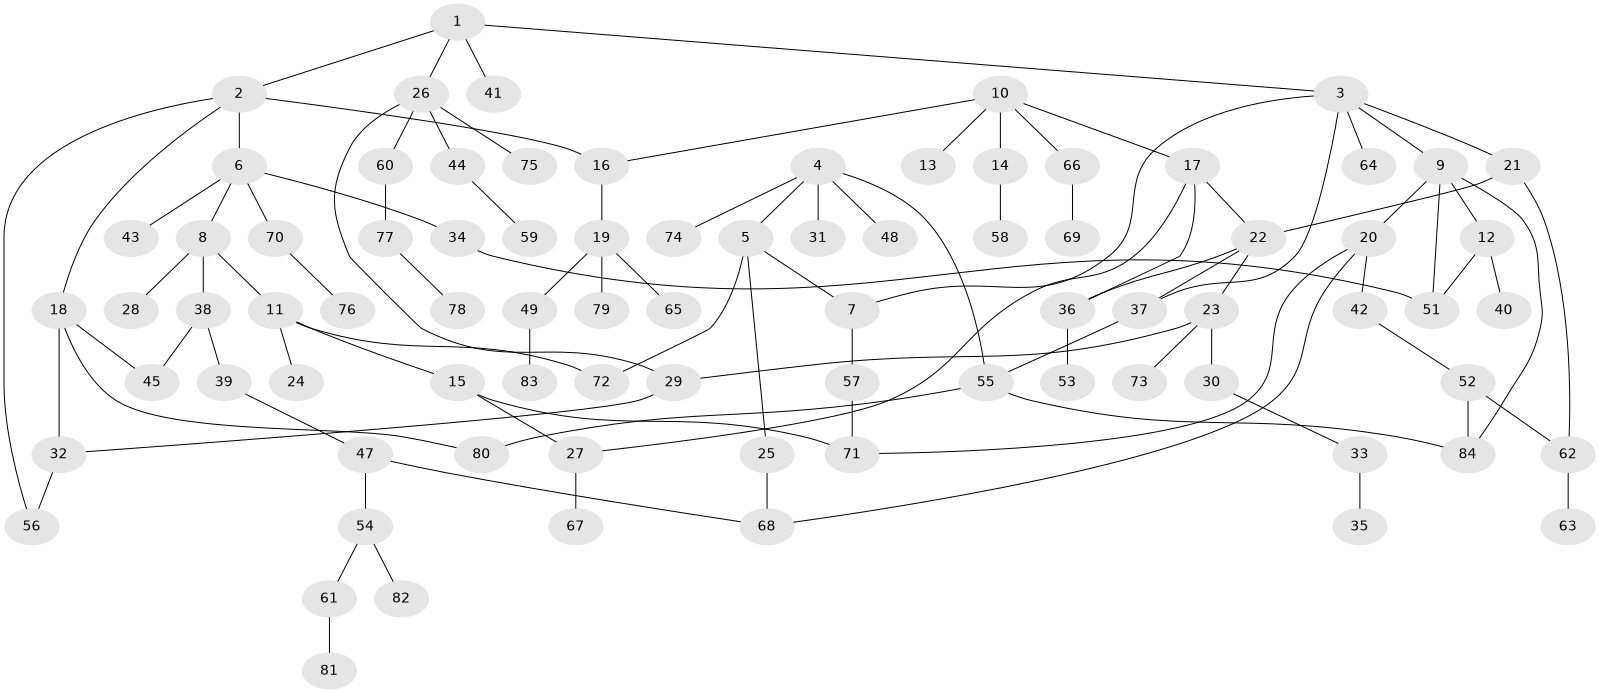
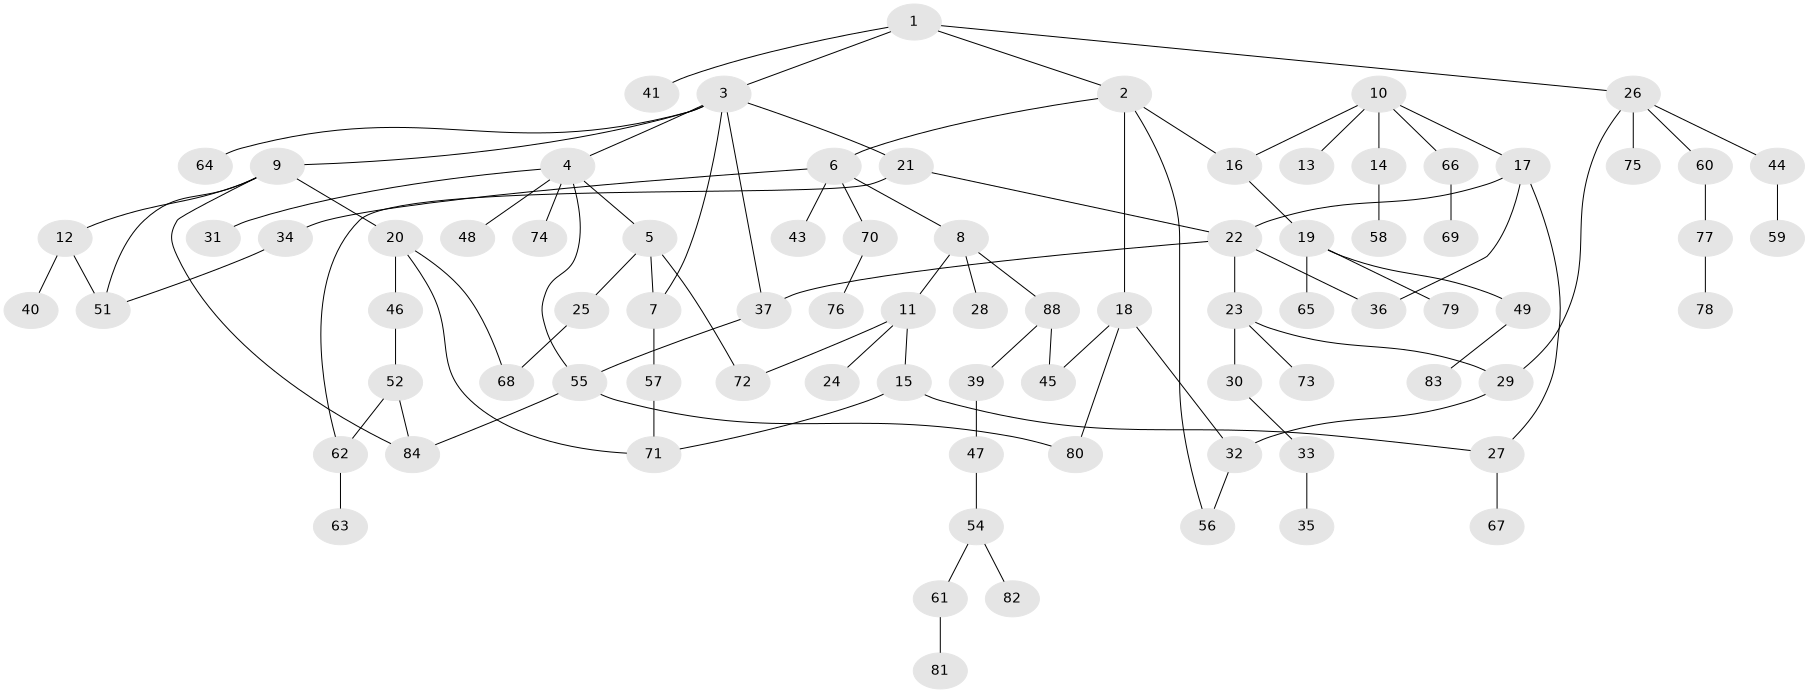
edge "3" -- "4": added
node "38": label "38" -> "88"
node "42": label "42" -> "46"
node "53": removed
edge "47" -- "68": removed
